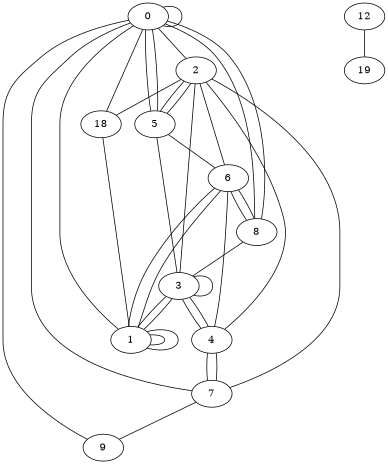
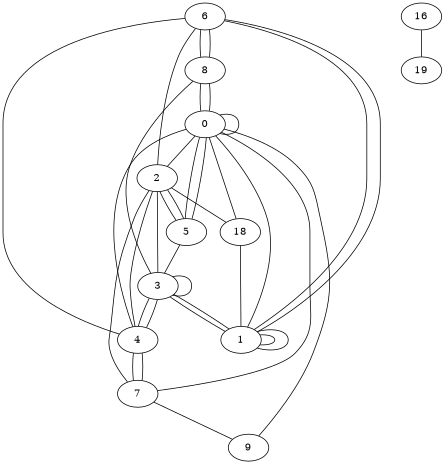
node "12": label "12" -> "16"
edge "5" -- "6": removed
edge "0" -- "4": added
